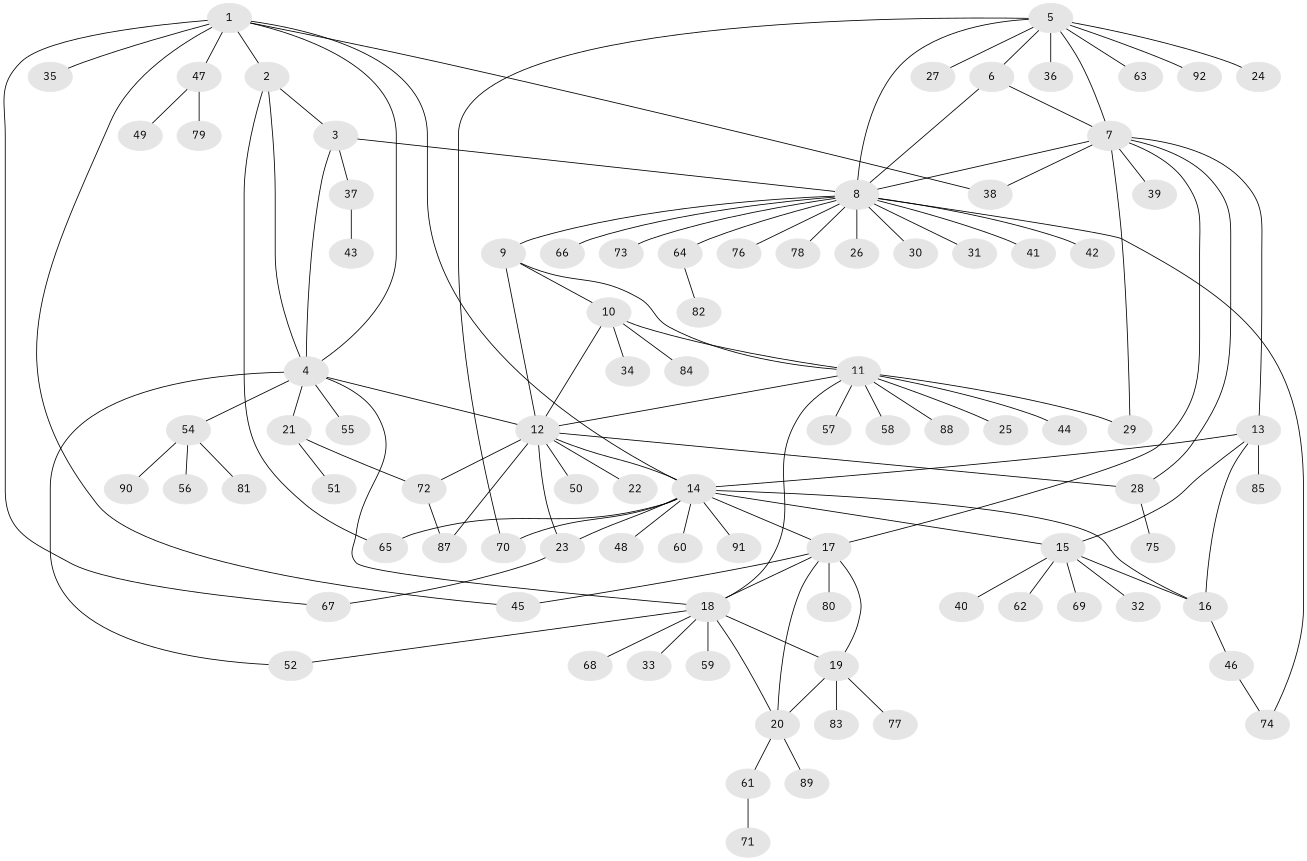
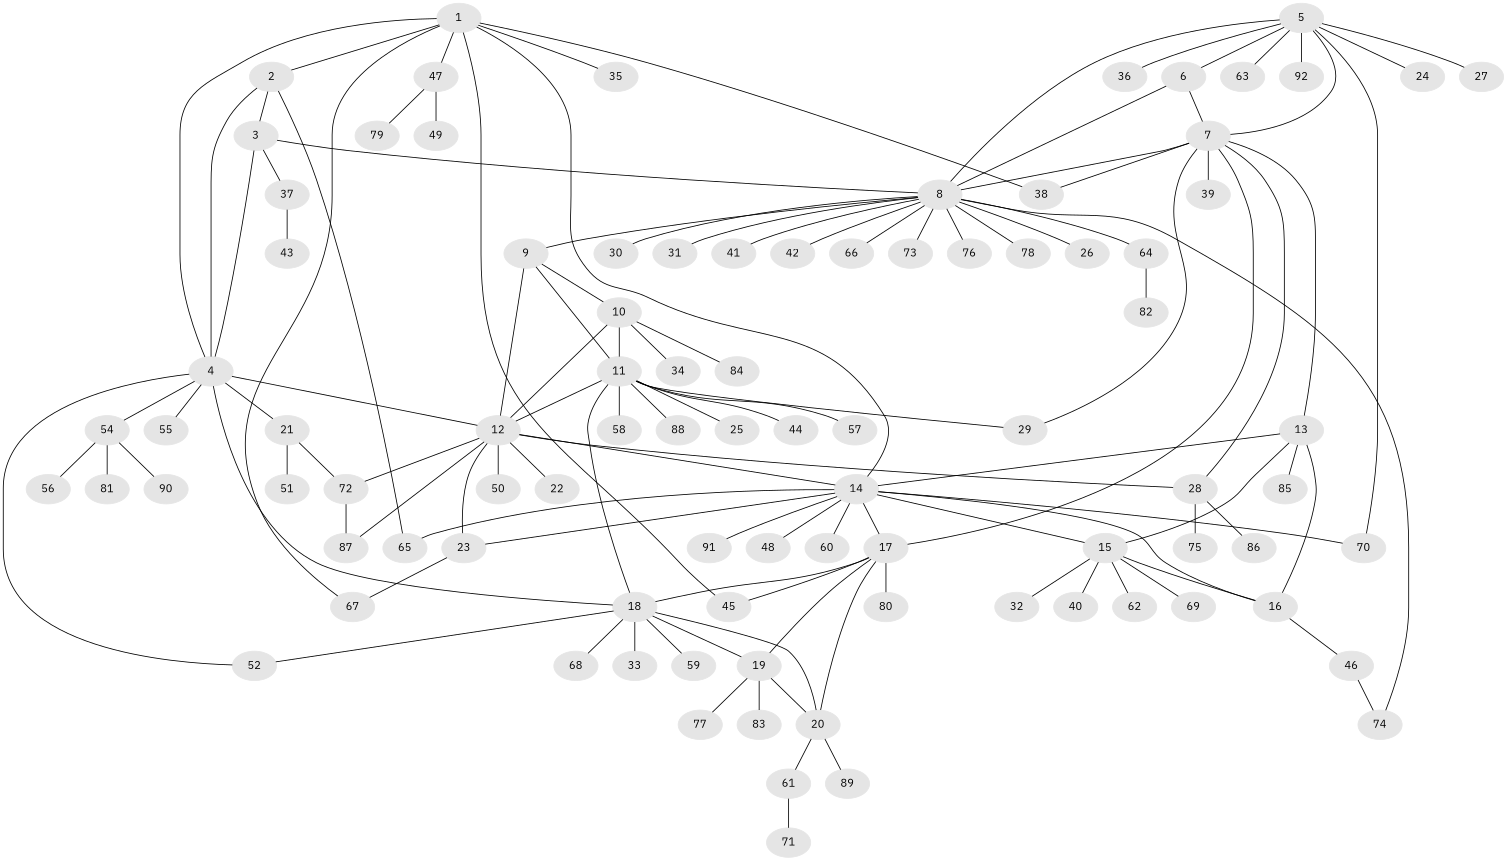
node "86": added
